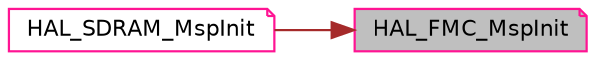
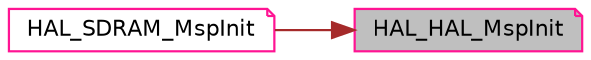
node "HAL_FMC_MspInit": label "HAL_FMC_MspInit" -> "HAL_HAL_MspInit"
